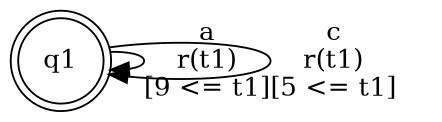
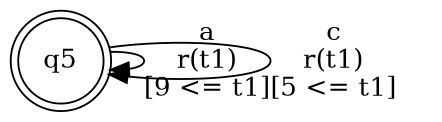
node "q1": label "q1" -> "q5"
